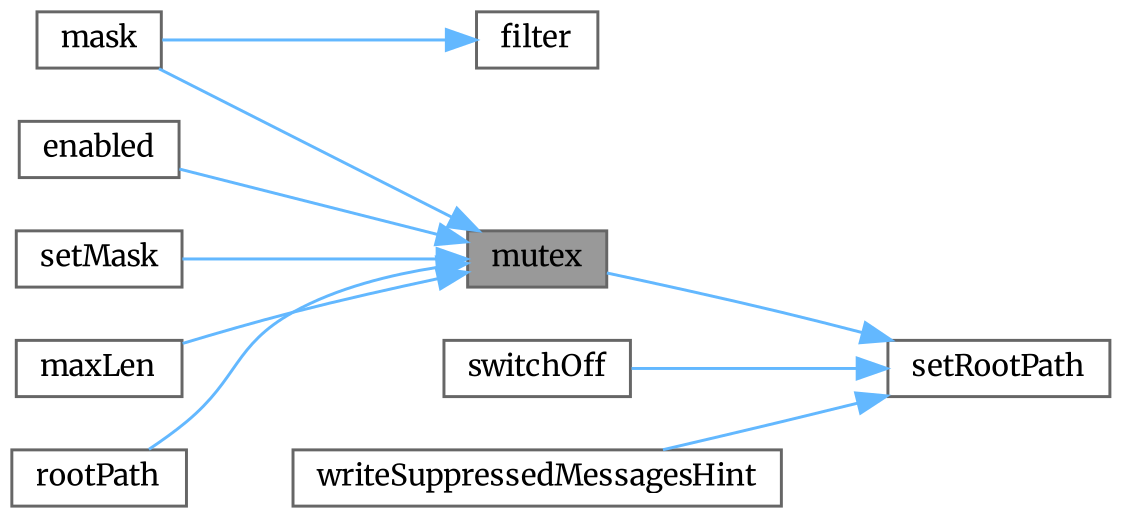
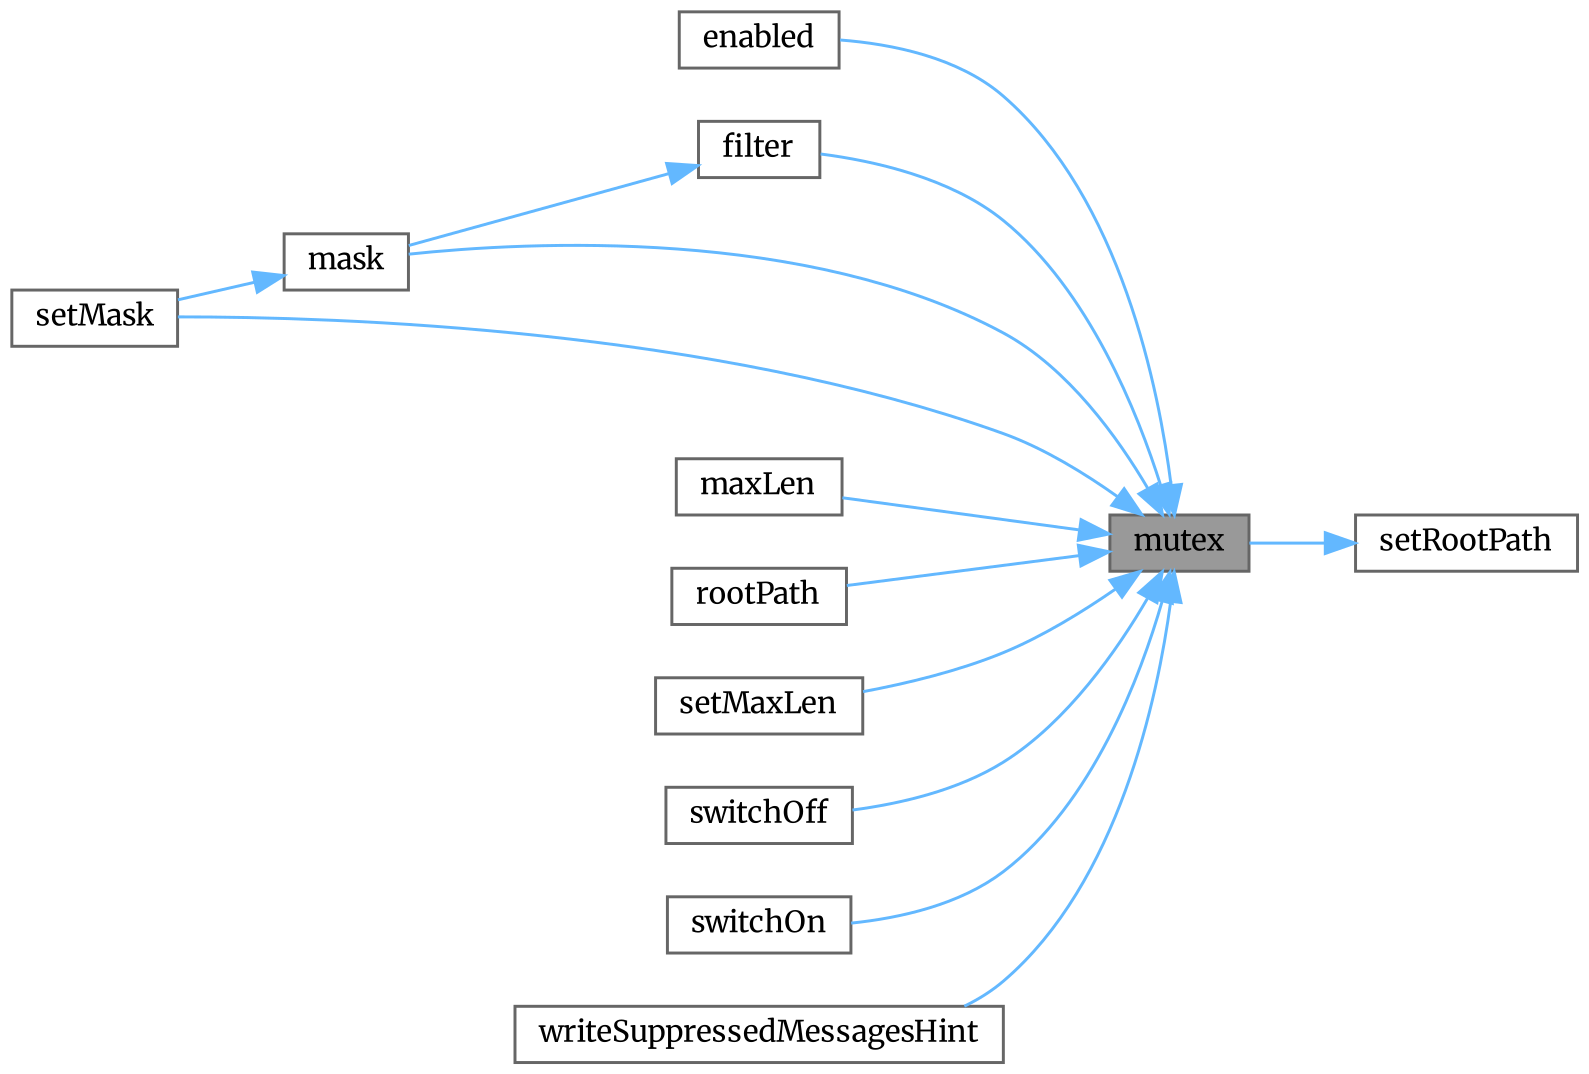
edge "filter" -> "mutex": added
edge "setMask" -> "mask": added
edge "switchOff" -> "setRootPath": now "switchOff" -> "mutex"
edge "writeSuppressedMessagesHint" -> "setRootPath": now "writeSuppressedMessagesHint" -> "mutex"
node "setMaxLen": added
node "switchOn": added
